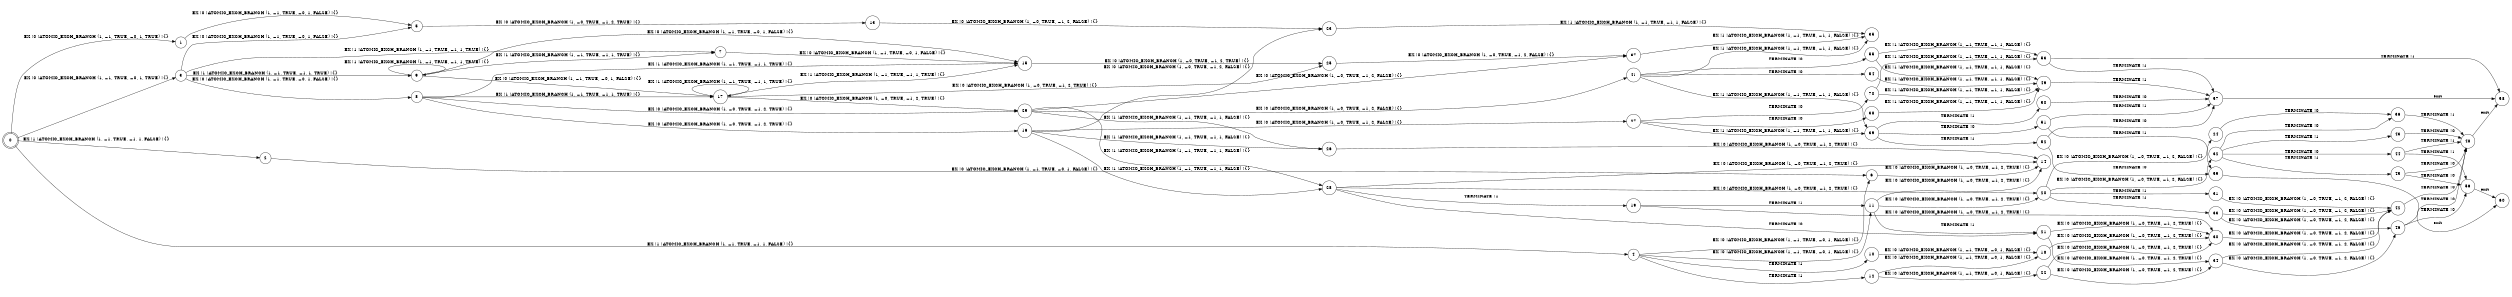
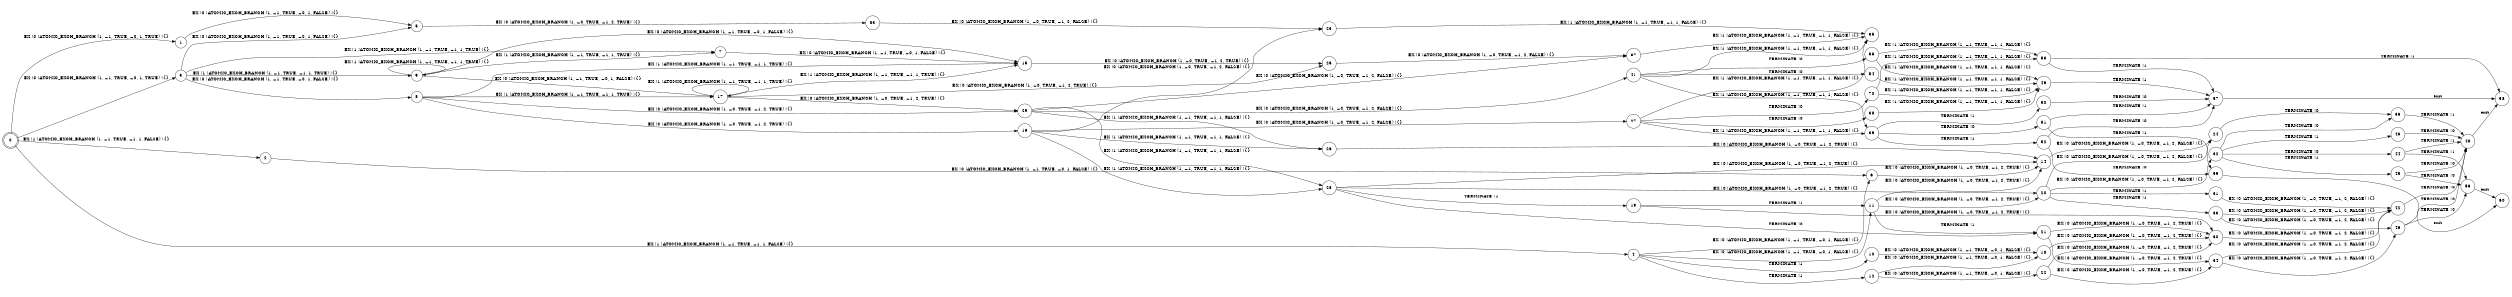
node "13": label "13" -> "83"
edge "27" -> "35": added, label "EX !1 !ATOMIC_EXCH_BRANCH (1, +1, TRUE, +1, 1, FALSE) !{}"
edge "14" -> "24": added, label "EX !0 !ATOMIC_EXCH_BRANCH (1, +0, TRUE, +1, 2, FALSE) !{}"
